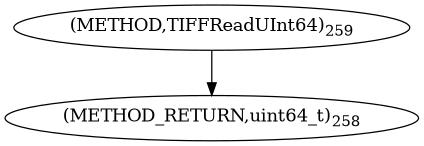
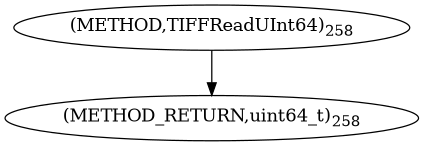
node "(METHOD,TIFFReadUInt64)": text "259" -> "258"
